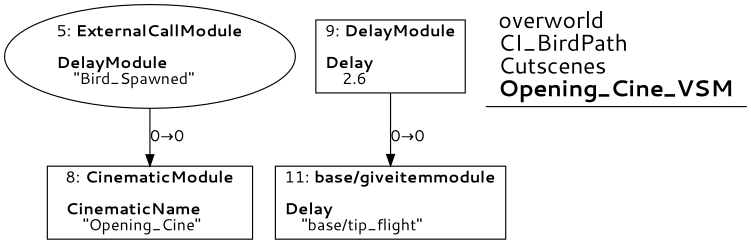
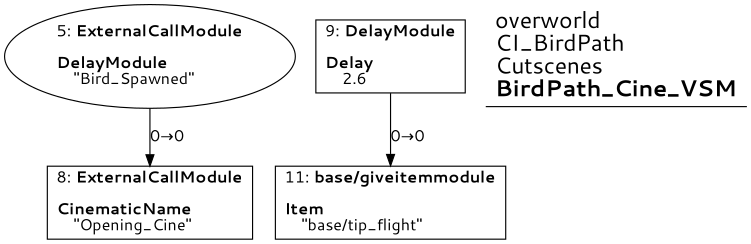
node "overworld": text "Opening_Cine_VSM" -> "BirdPath_Cine_VSM"
node "8:": text "CinematicModule" -> "ExternalCallModule"
node "11:": text "Delay" -> "Item"
